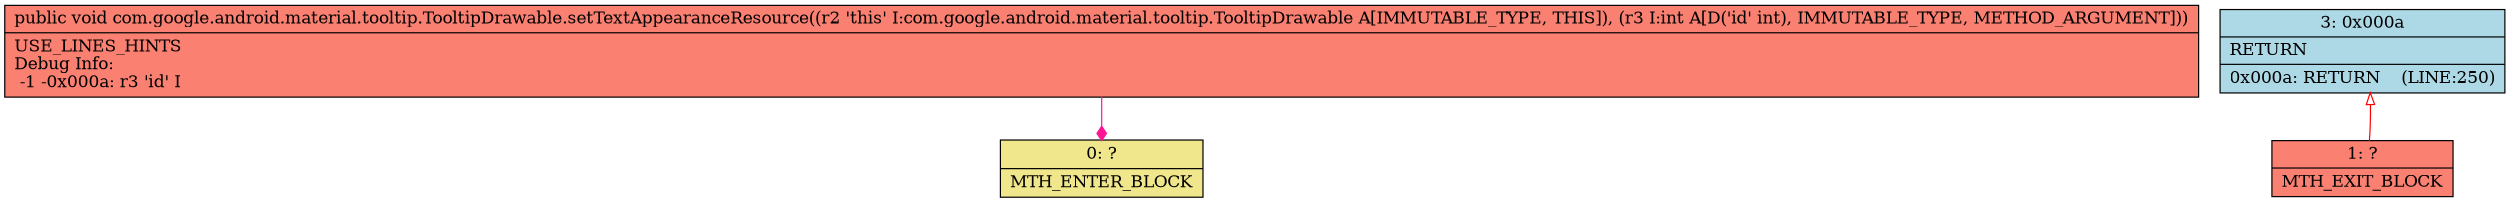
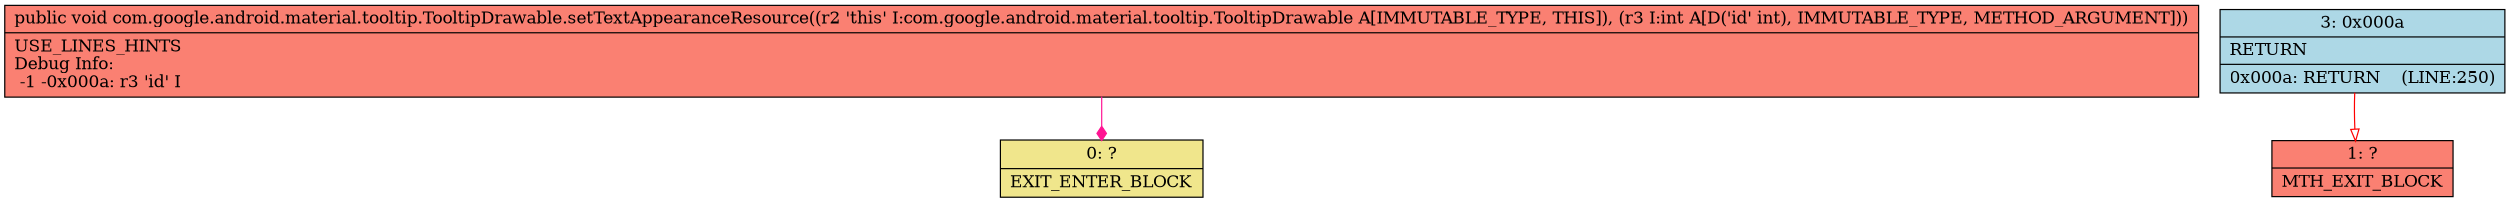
edge "1: ?" -> "3: 0x000a": reversed
node "0: ?": text "MTH_ENTER_BLOCK" -> "EXIT_ENTER_BLOCK"
